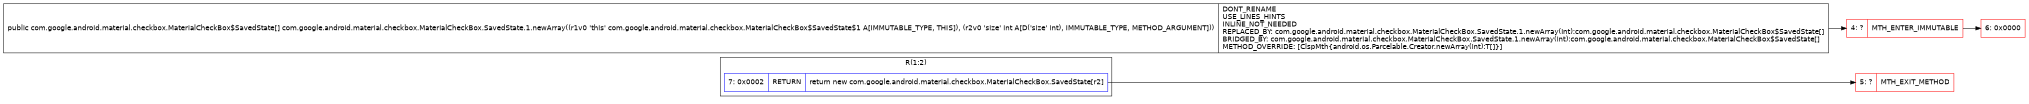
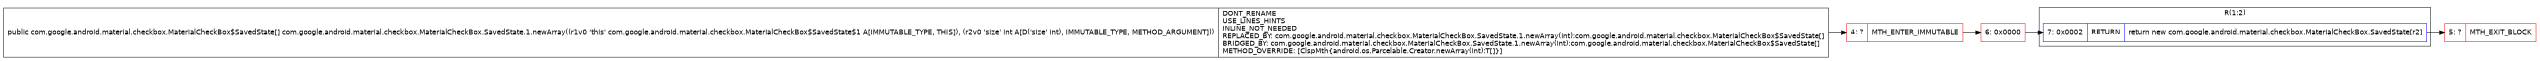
edge "6: 0x0000" -> "7: 0x0002": added
node "5: ?": text "MTH_EXIT_METHOD" -> "MTH_EXIT_BLOCK"
